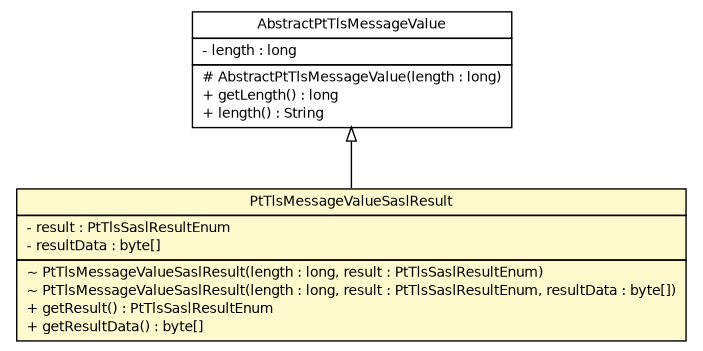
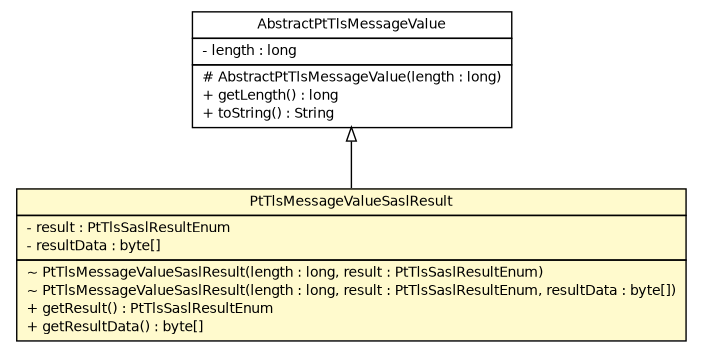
node "AbstractPtTlsMessageValue": text "+ length() : String" -> "+ toString() : String"
